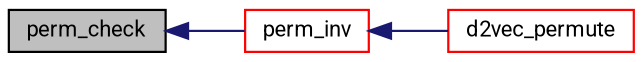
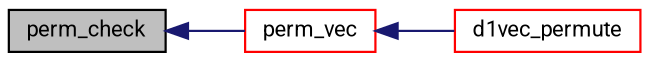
node "perm_inv": label "perm_inv" -> "perm_vec"
node "d2vec_permute": label "d2vec_permute" -> "d1vec_permute"
